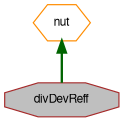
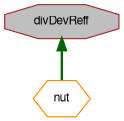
edge "divDevReff" -> "nut": reversed
